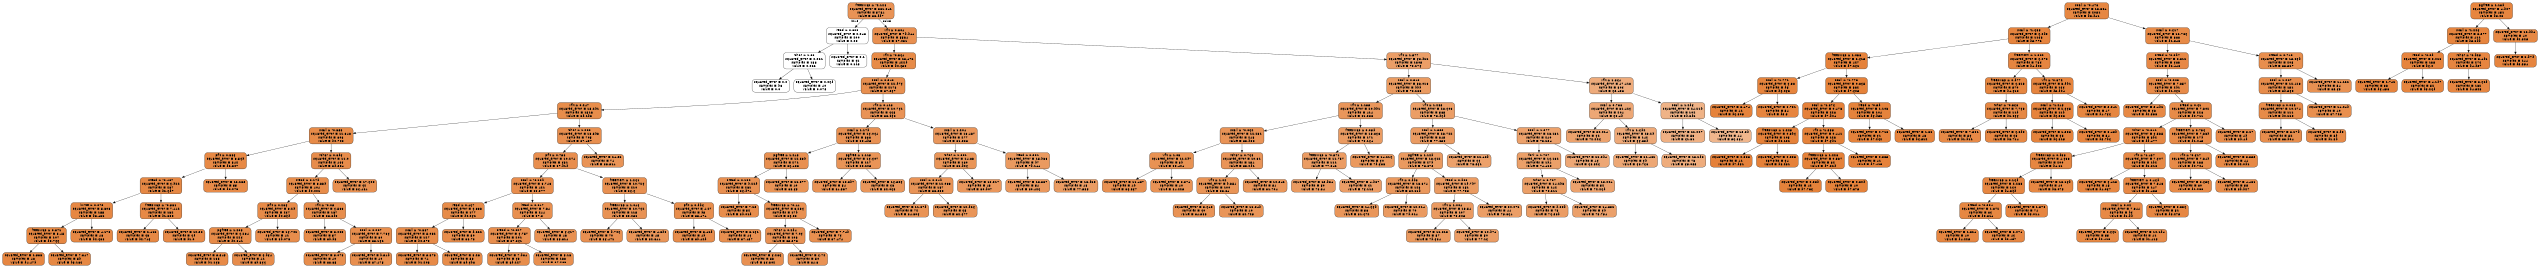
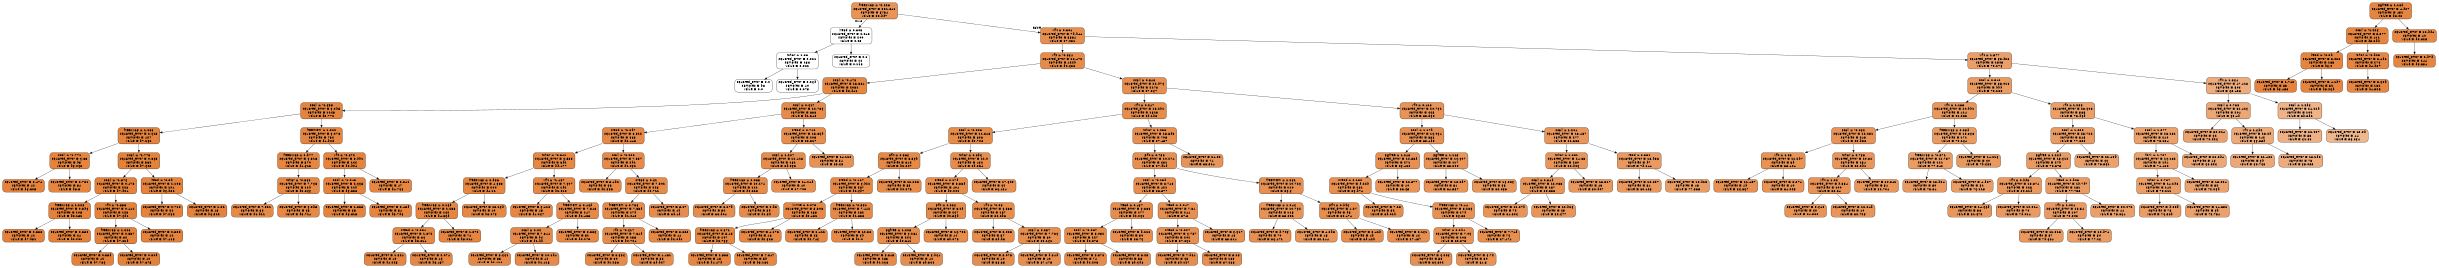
edge "vflt ≤ -0.364" -> "scall ≤ -0.478": added
edge "sread ≤ 0.61" -> "rchar ≤ -0.841": now "sread ≤ -0.097" -> "rchar ≤ -0.841"
node "squared_error = 9.222": text "value = 88.78" -> "value = 88.76"
